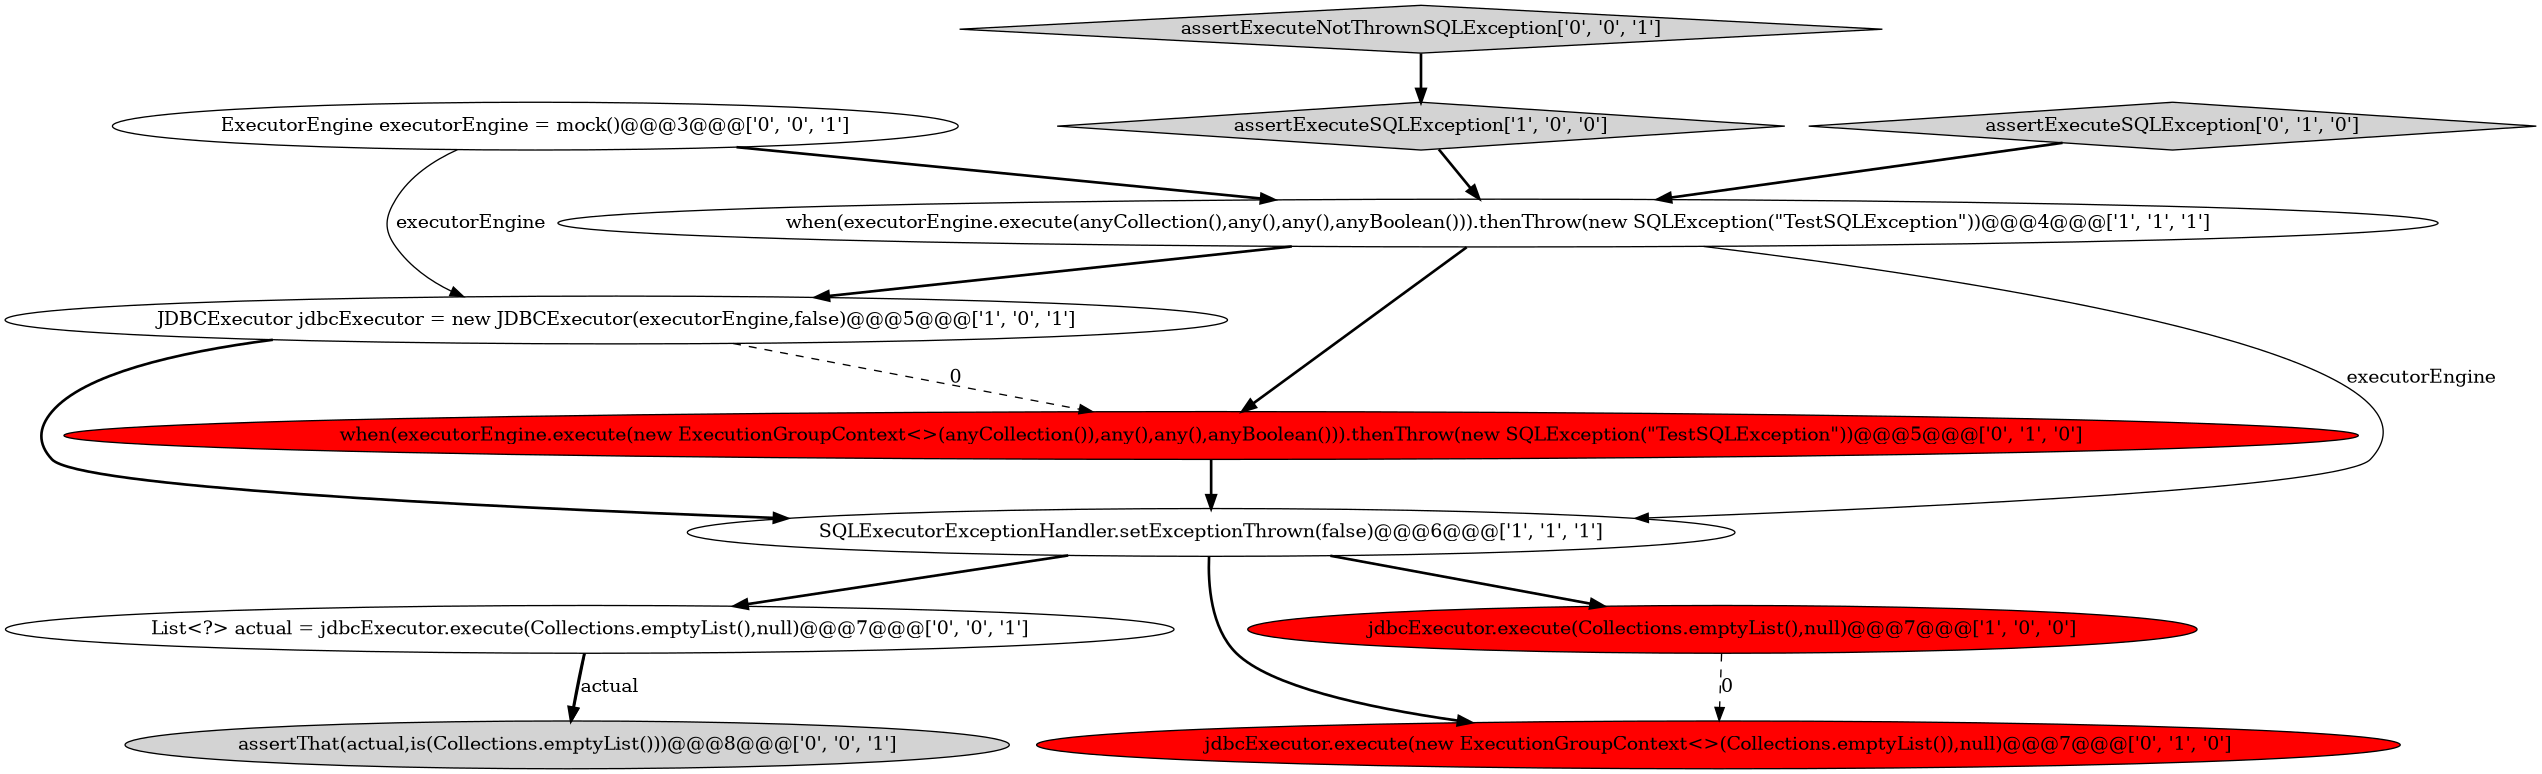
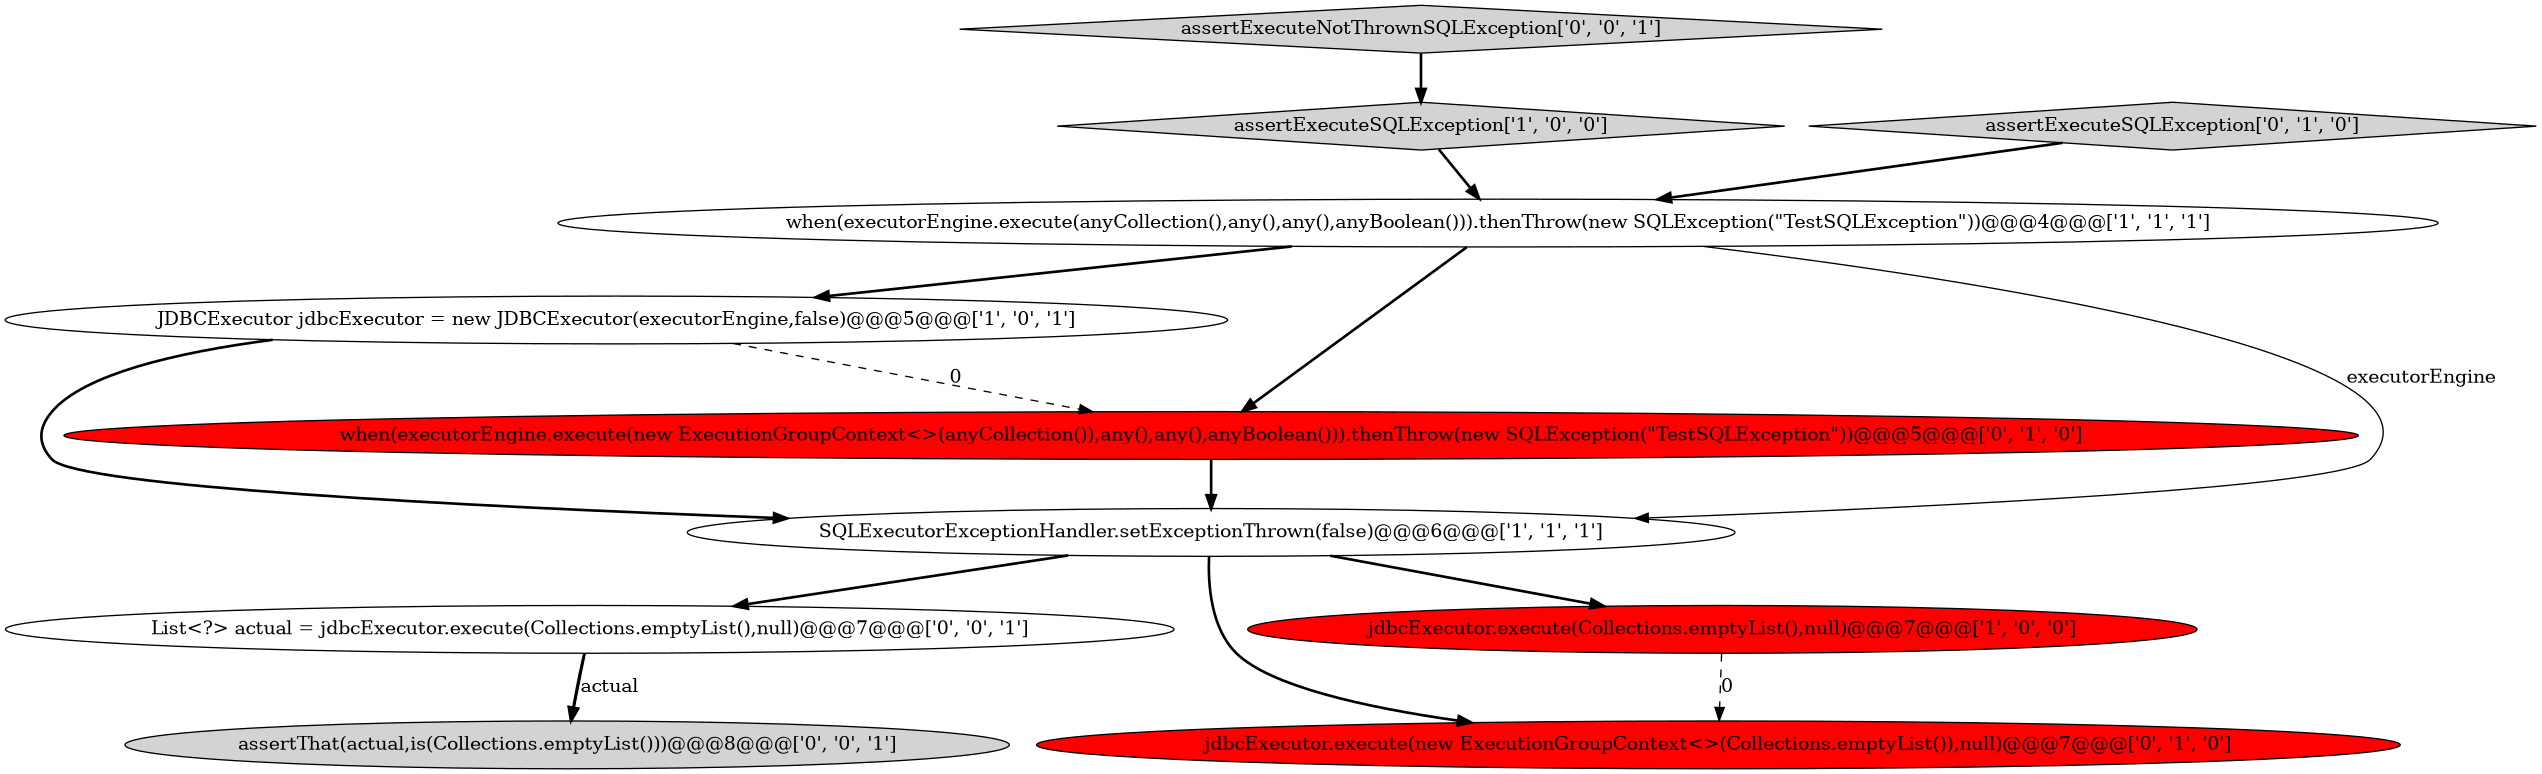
node "ExecutorEngine executorEngine = mock()@@@3@@@['0', '0', '1']": removed
